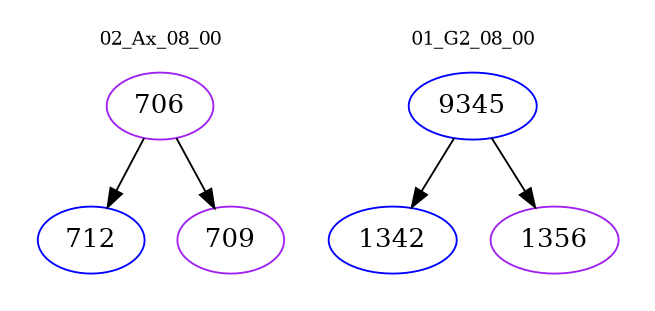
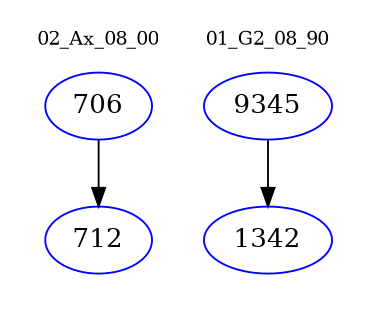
cluster "01_G2_08_00": label "01_G2_08_00" -> "01_G2_08_90"
node "706": color purple -> blue
node "709": removed
node "1356": removed
